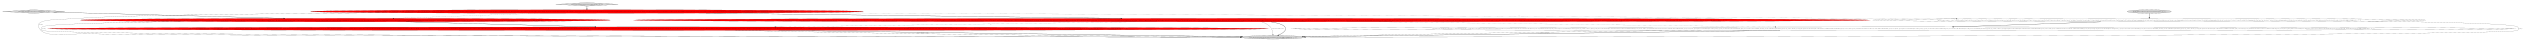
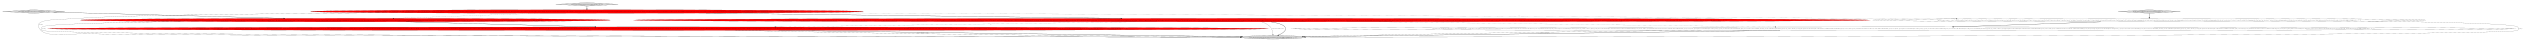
node "testFullOnTopNLongColumnAsString['0', '0', '1']": shape ellipse -> diamond
